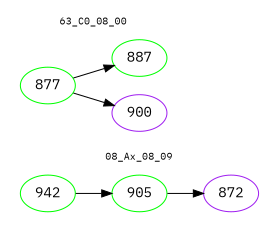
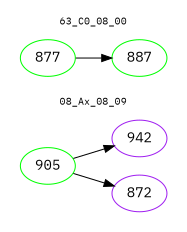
node "900": removed
node "942": color green -> purple
edge "942" -> "905": reversed
